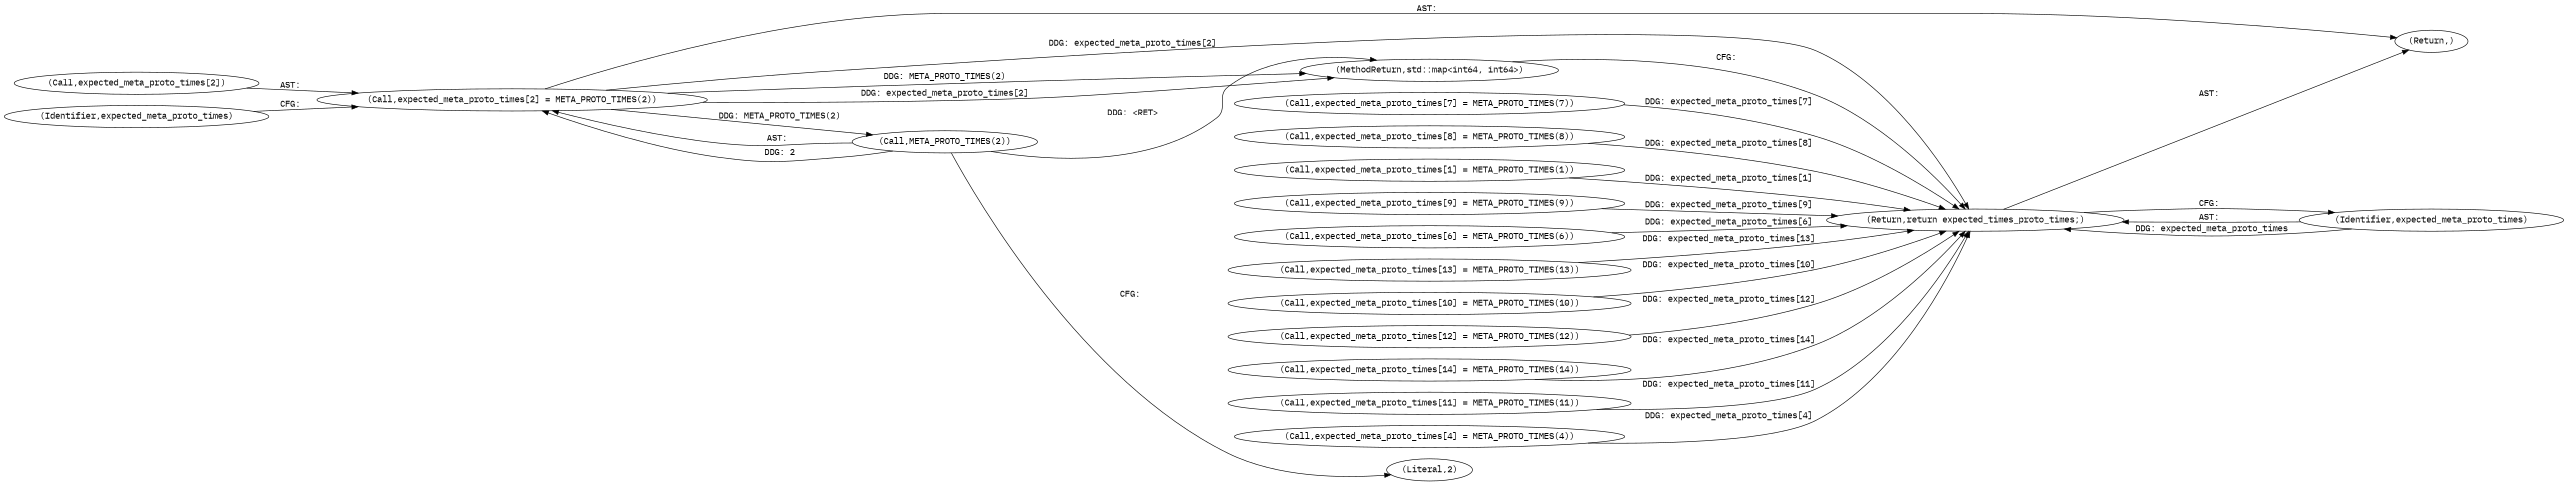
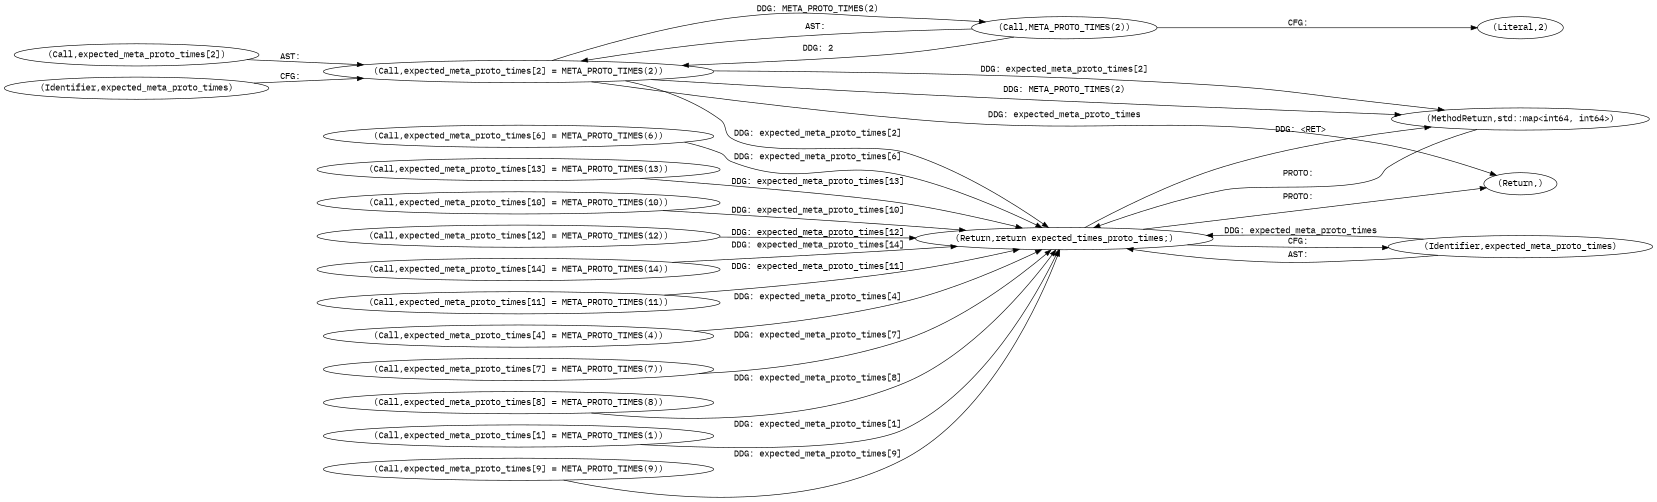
edge "(Call,expected_meta_proto_times[2] = META_PROTO_TIMES(2))" -> "(Return,)": label "AST: " -> "DDG: expected_meta_proto_times"
edge "(MethodReturn,std::map<int64, int64>)" -> "(Return,return expected_times_proto_times;)": label "CFG: " -> "PROTO: "
edge "(Return,return expected_times_proto_times;)" -> "(Return,)": label "AST: " -> "PROTO: "
edge "(Call,META_PROTO_TIMES(2))" -> "(MethodReturn,std::map<int64, int64>)": now "(Return,return expected_times_proto_times;)" -> "(MethodReturn,std::map<int64, int64>)"
